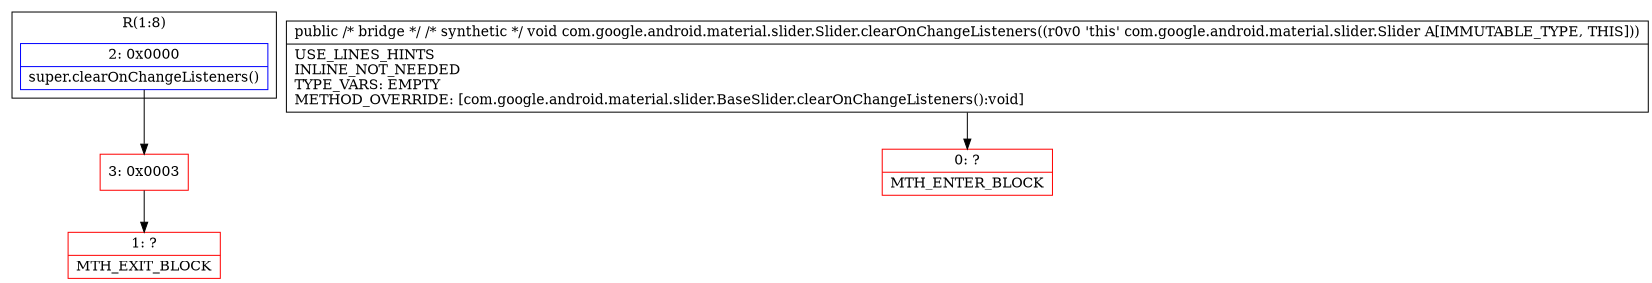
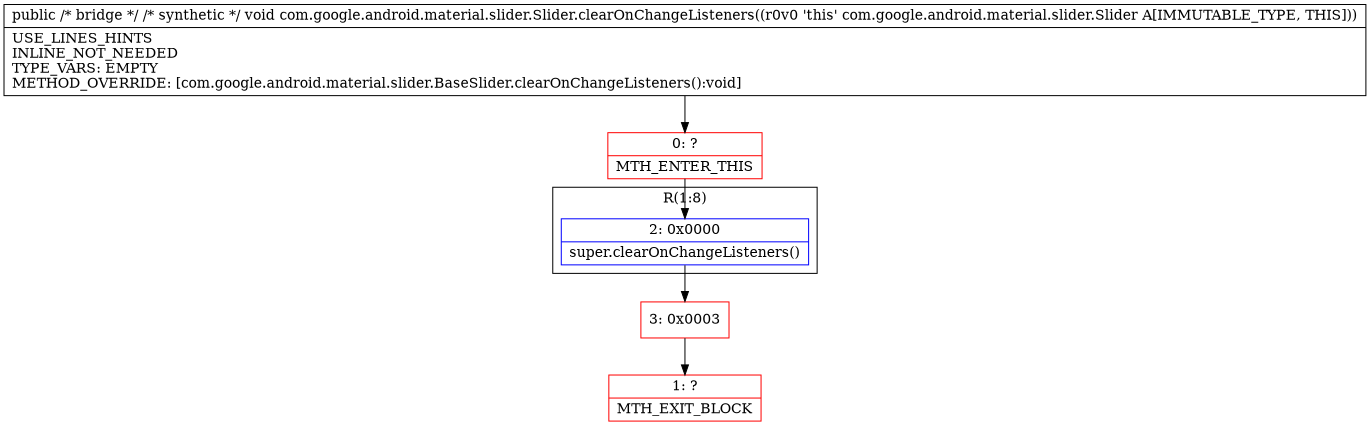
node "0: ?": text "MTH_ENTER_BLOCK" -> "MTH_ENTER_THIS"
edge "0: ?" -> "2: 0x0000": added
